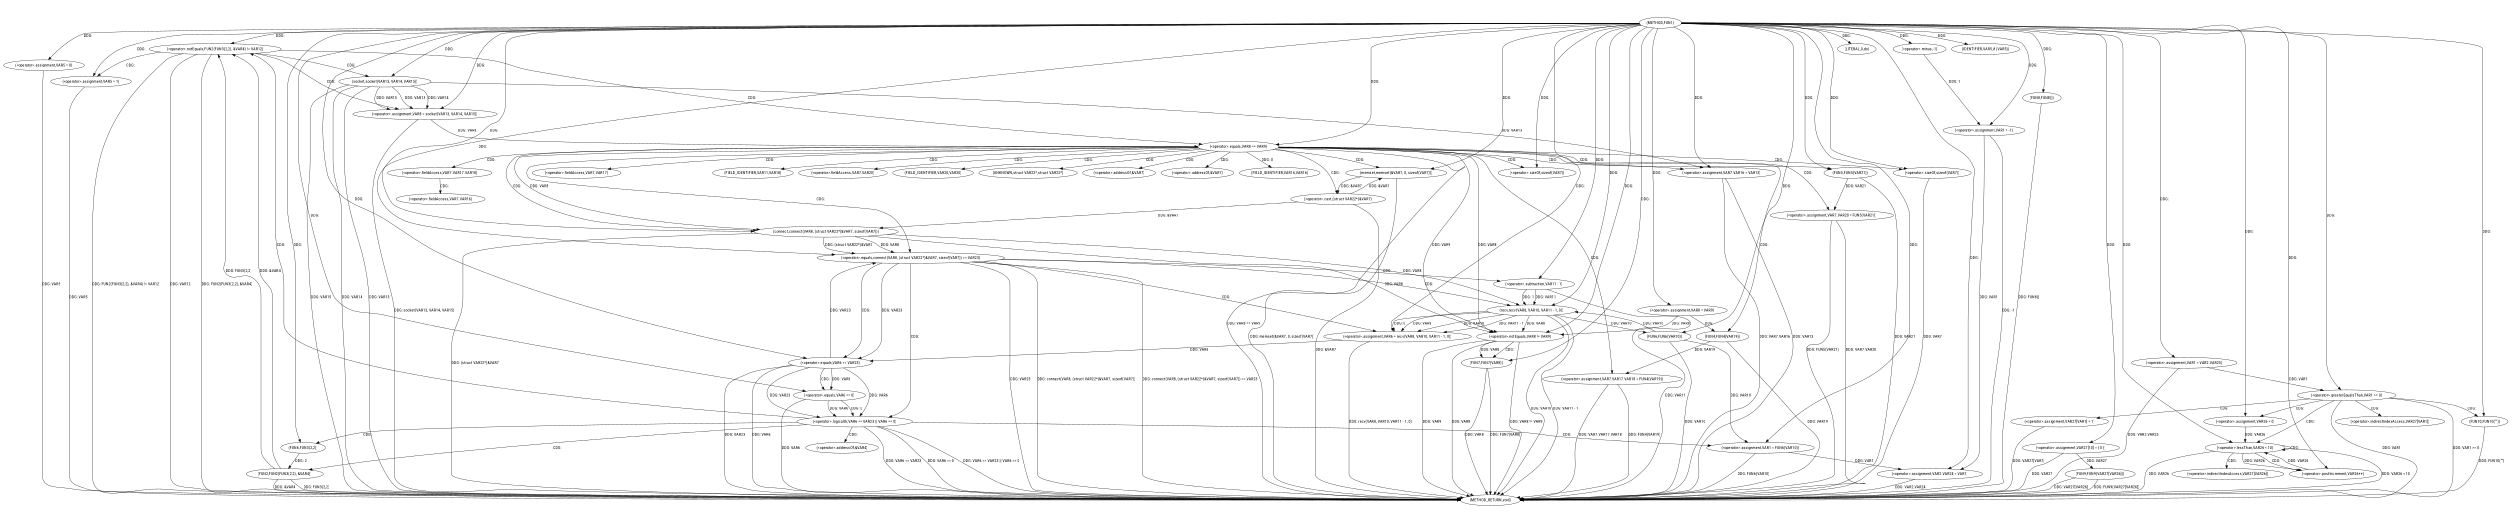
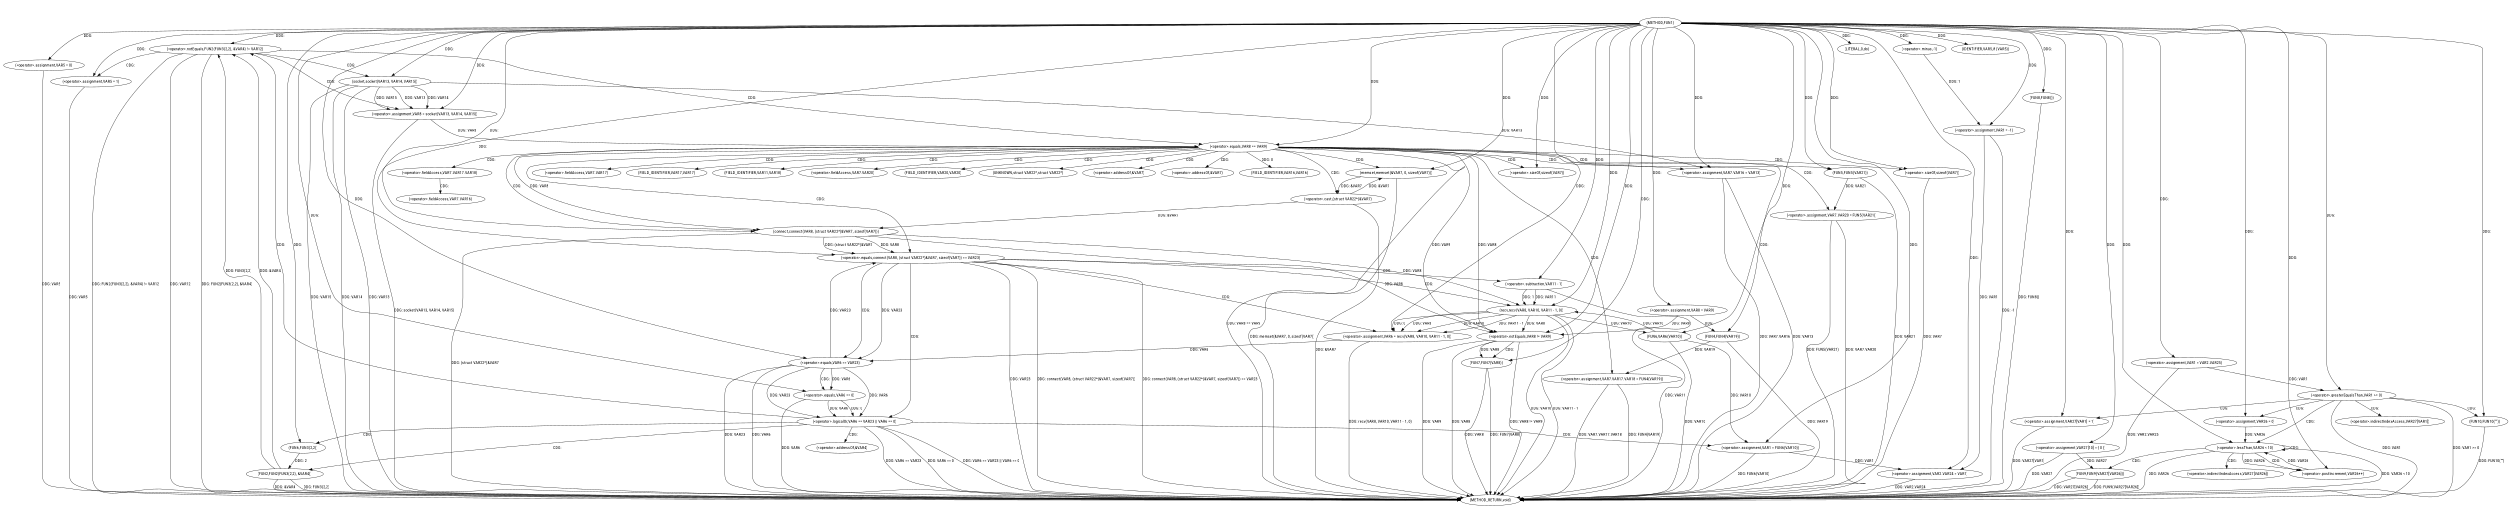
edge "(METHOD,FUN1)" -> "(<operator>.assignment,VAR27[VAR1] = 1)": added, label "DDG:"
node "(FIELD_IDENTIFIER,VAR17,VAR17)": added
node "(FUN6,FUN6(VAR10))": label "(FUN6,FUN6(VAR10))" -> "(FUN6,VAR6(VAR10))"
edge "(<operator>.lessThan,VAR26 < 10)" -> "(FUN9,FUN9(VAR27[VAR26]))": added, label "CDG:"
